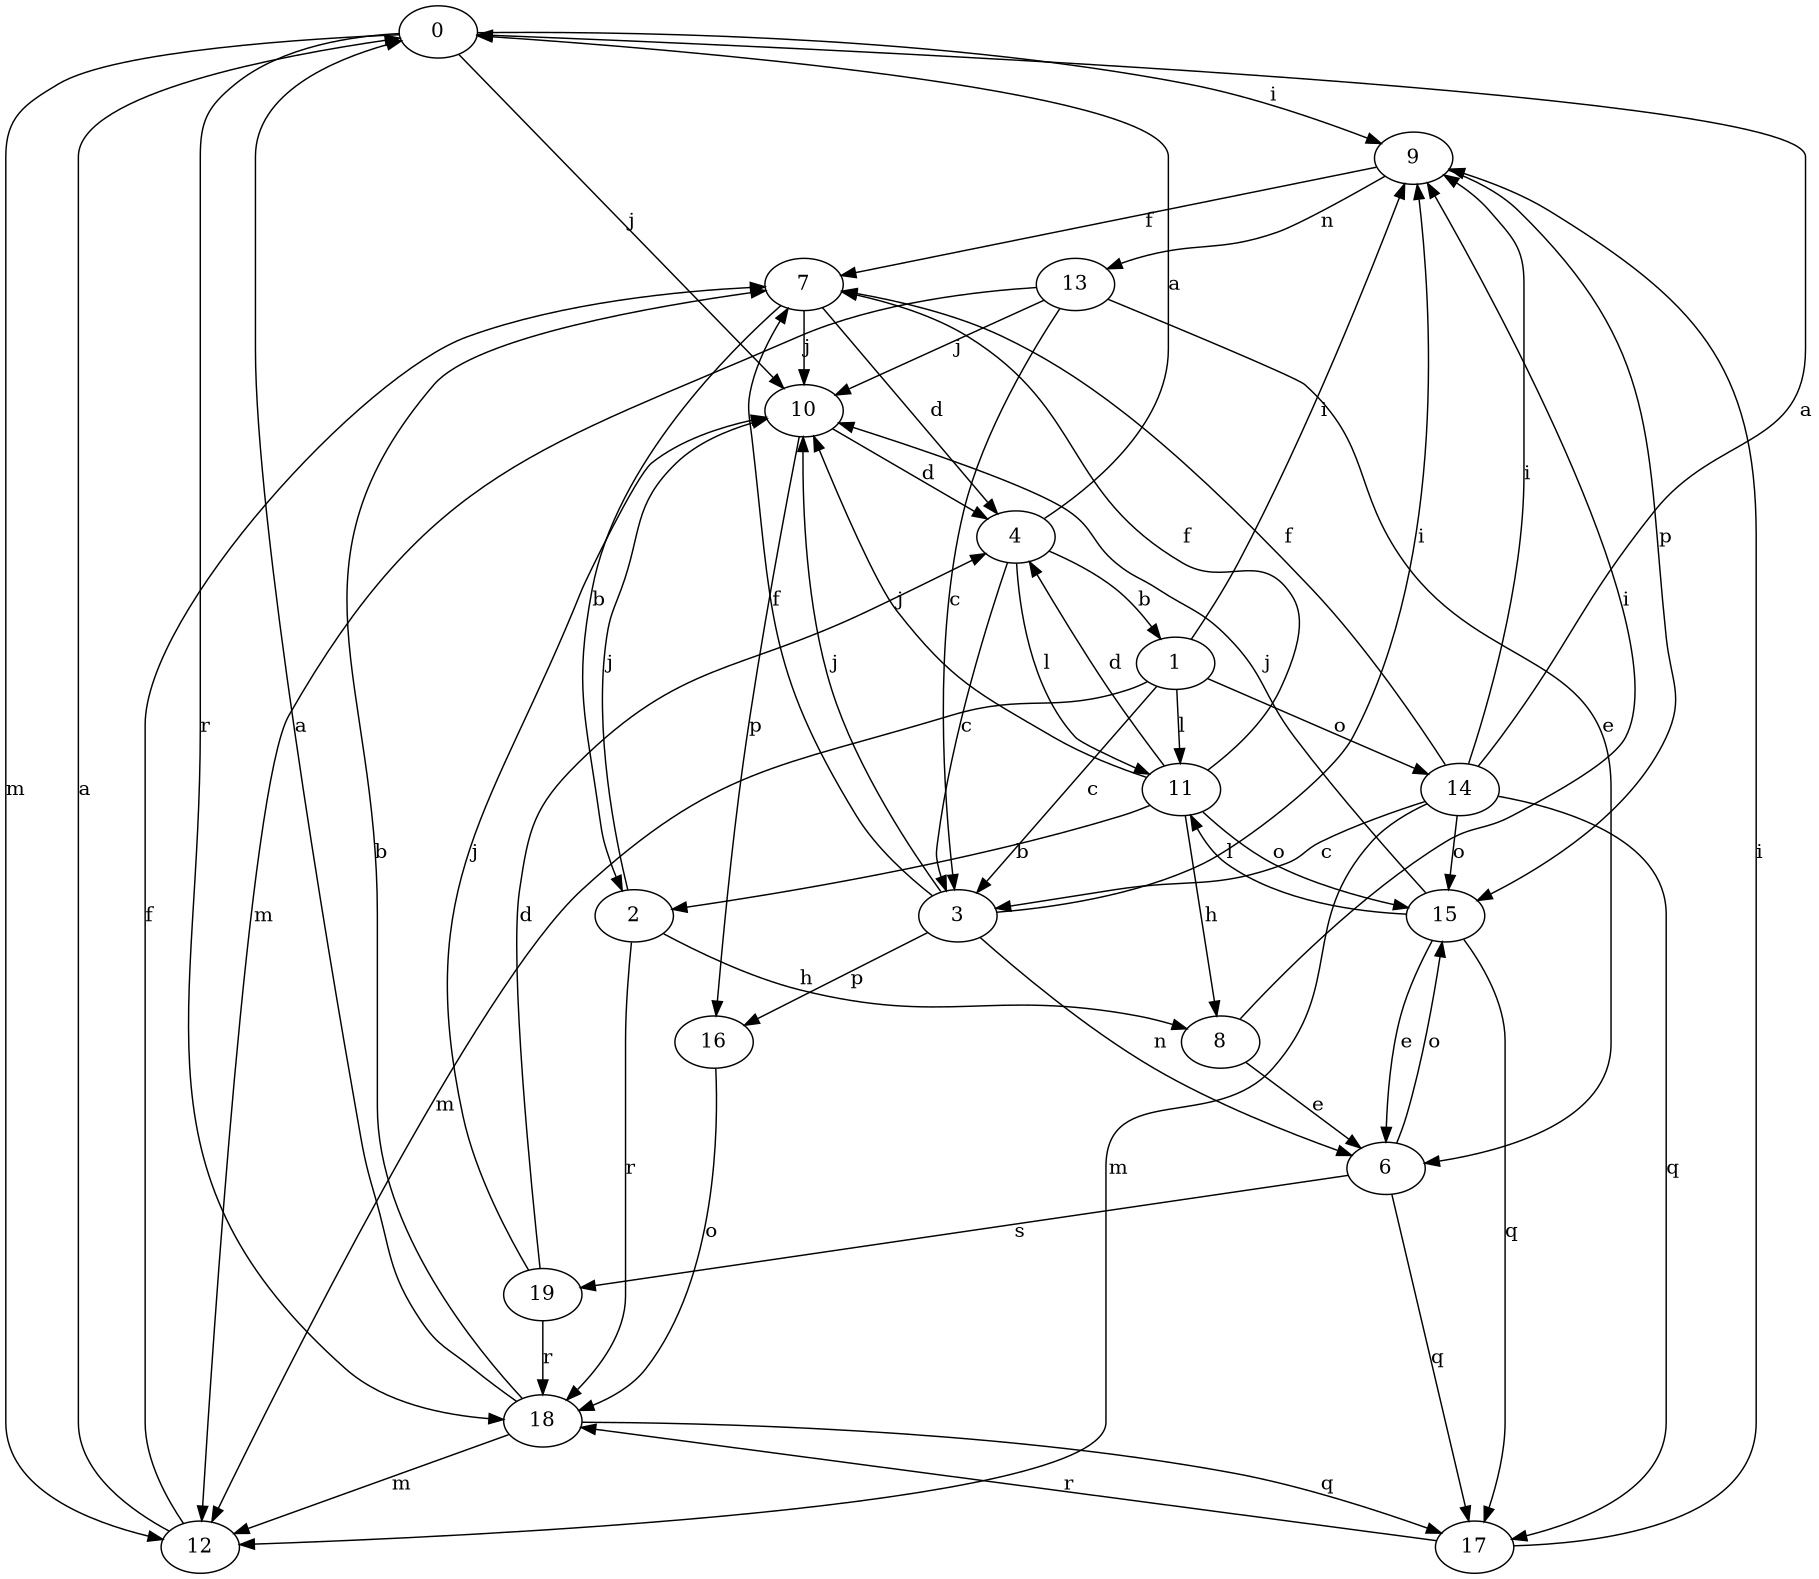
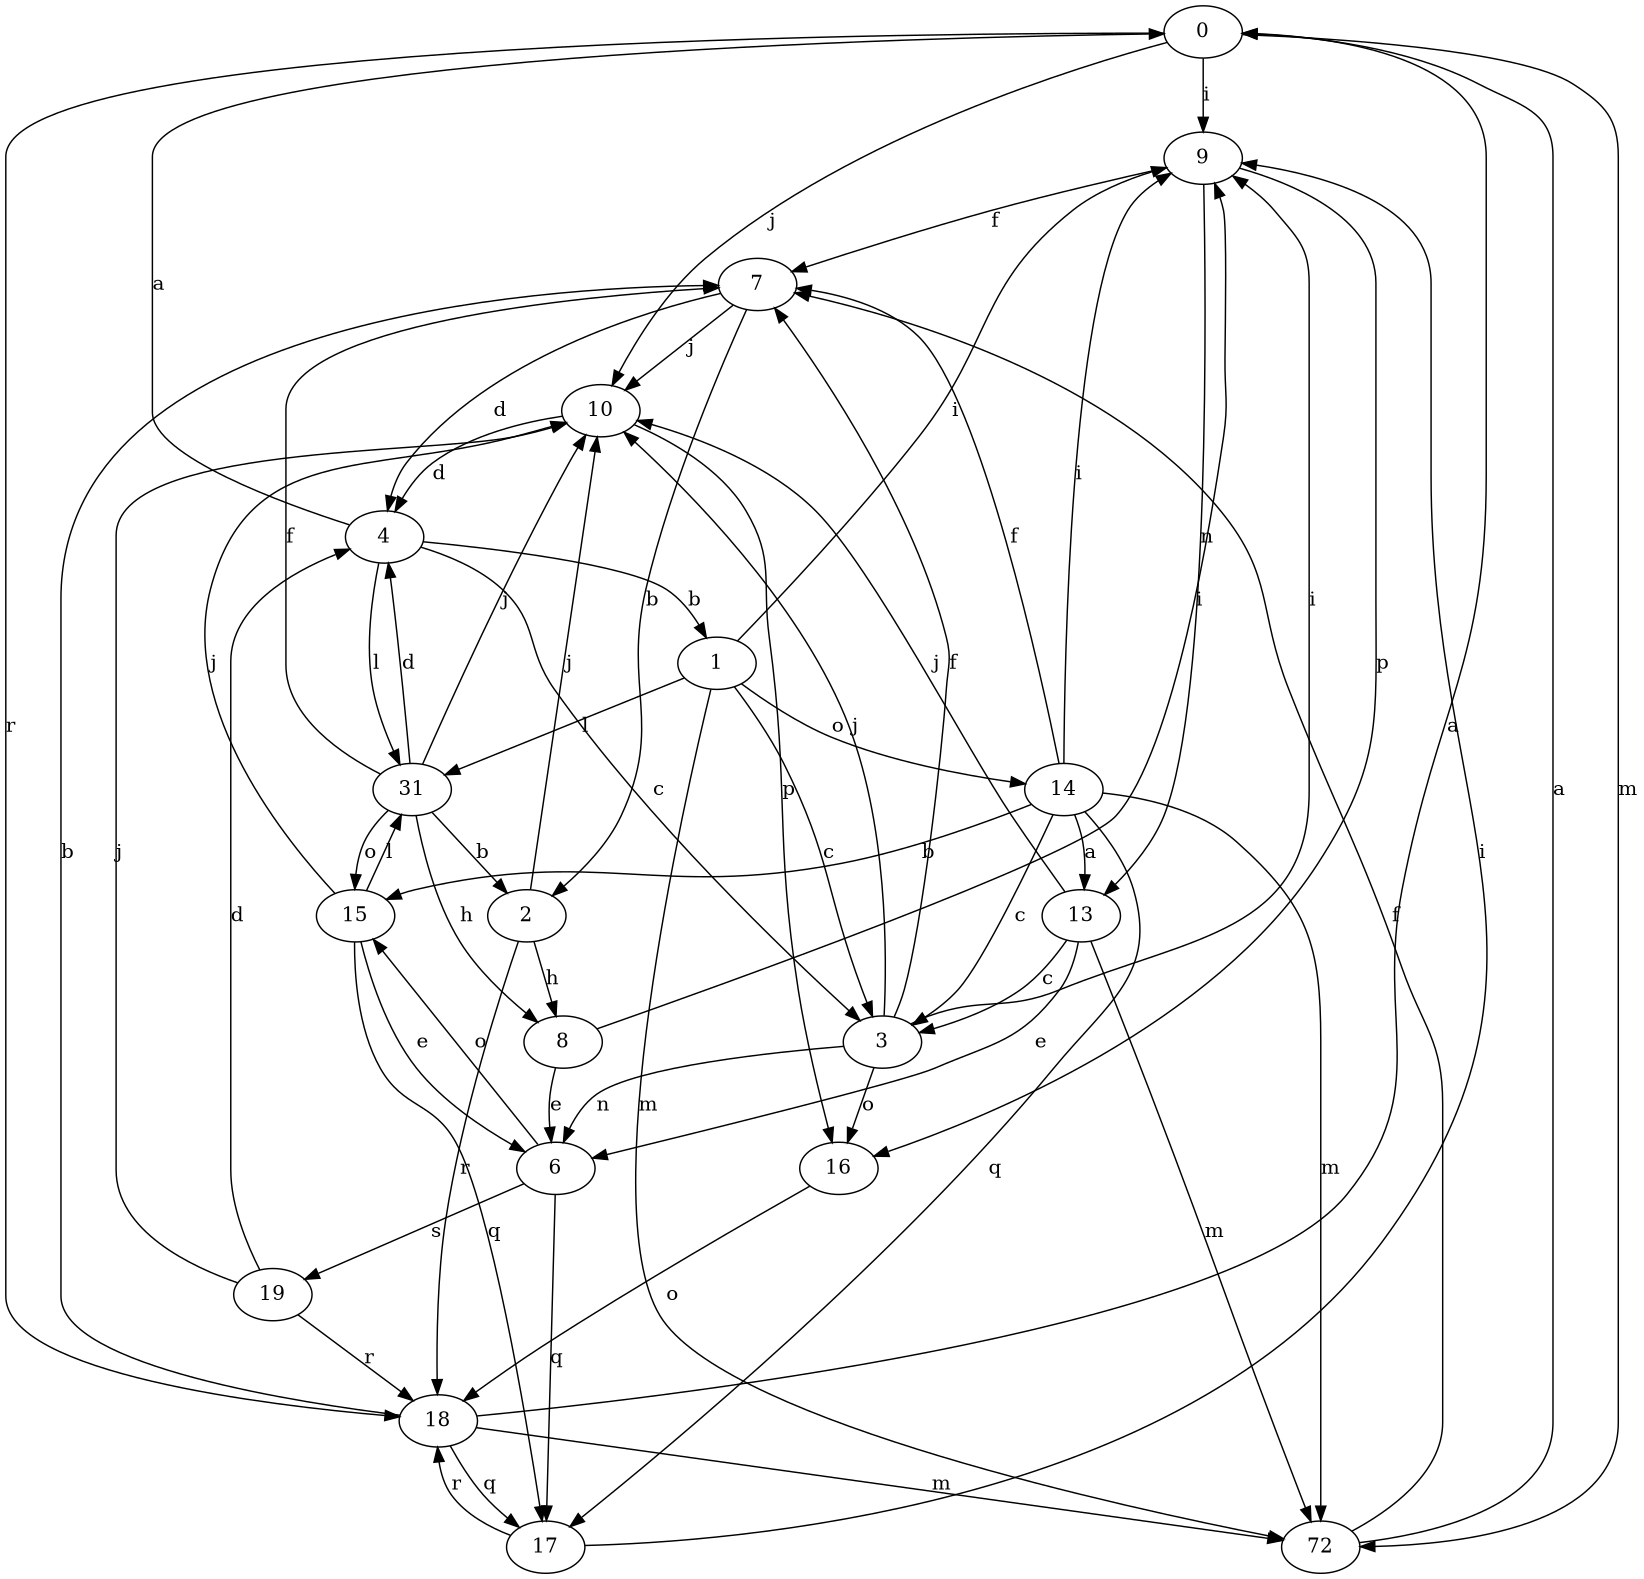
edge "14" -> "0": now "14" -> "13"
edge "9" -> "15": now "9" -> "16"
node "11": label "11" -> "31"
edge "14" -> "15": label "o" -> "b"
edge "3" -> "16": label "p" -> "o"
node "12": label "12" -> "72"
